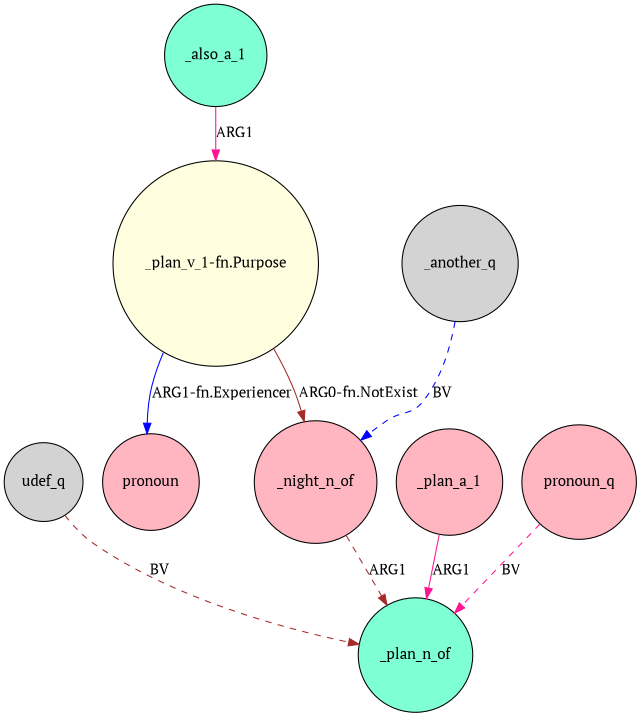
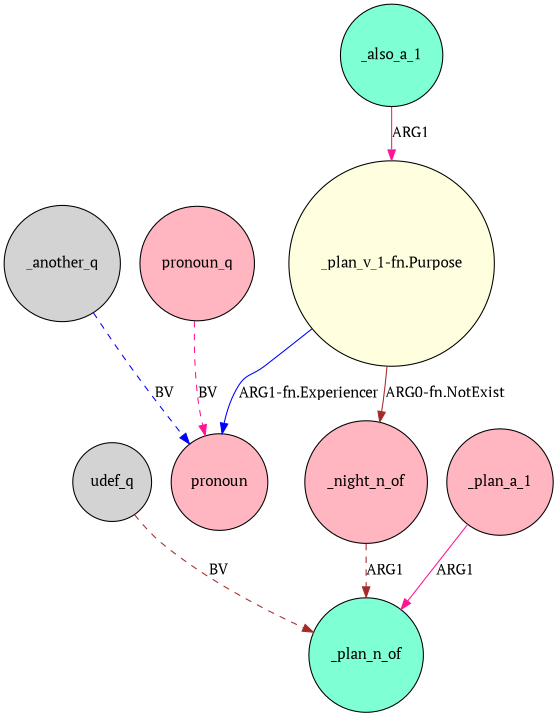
edge "_another_q" -> "_night_n_of": now "_another_q" -> "pronoun"
edge "pronoun_q" -> "_plan_n_of": now "pronoun_q" -> "pronoun"
